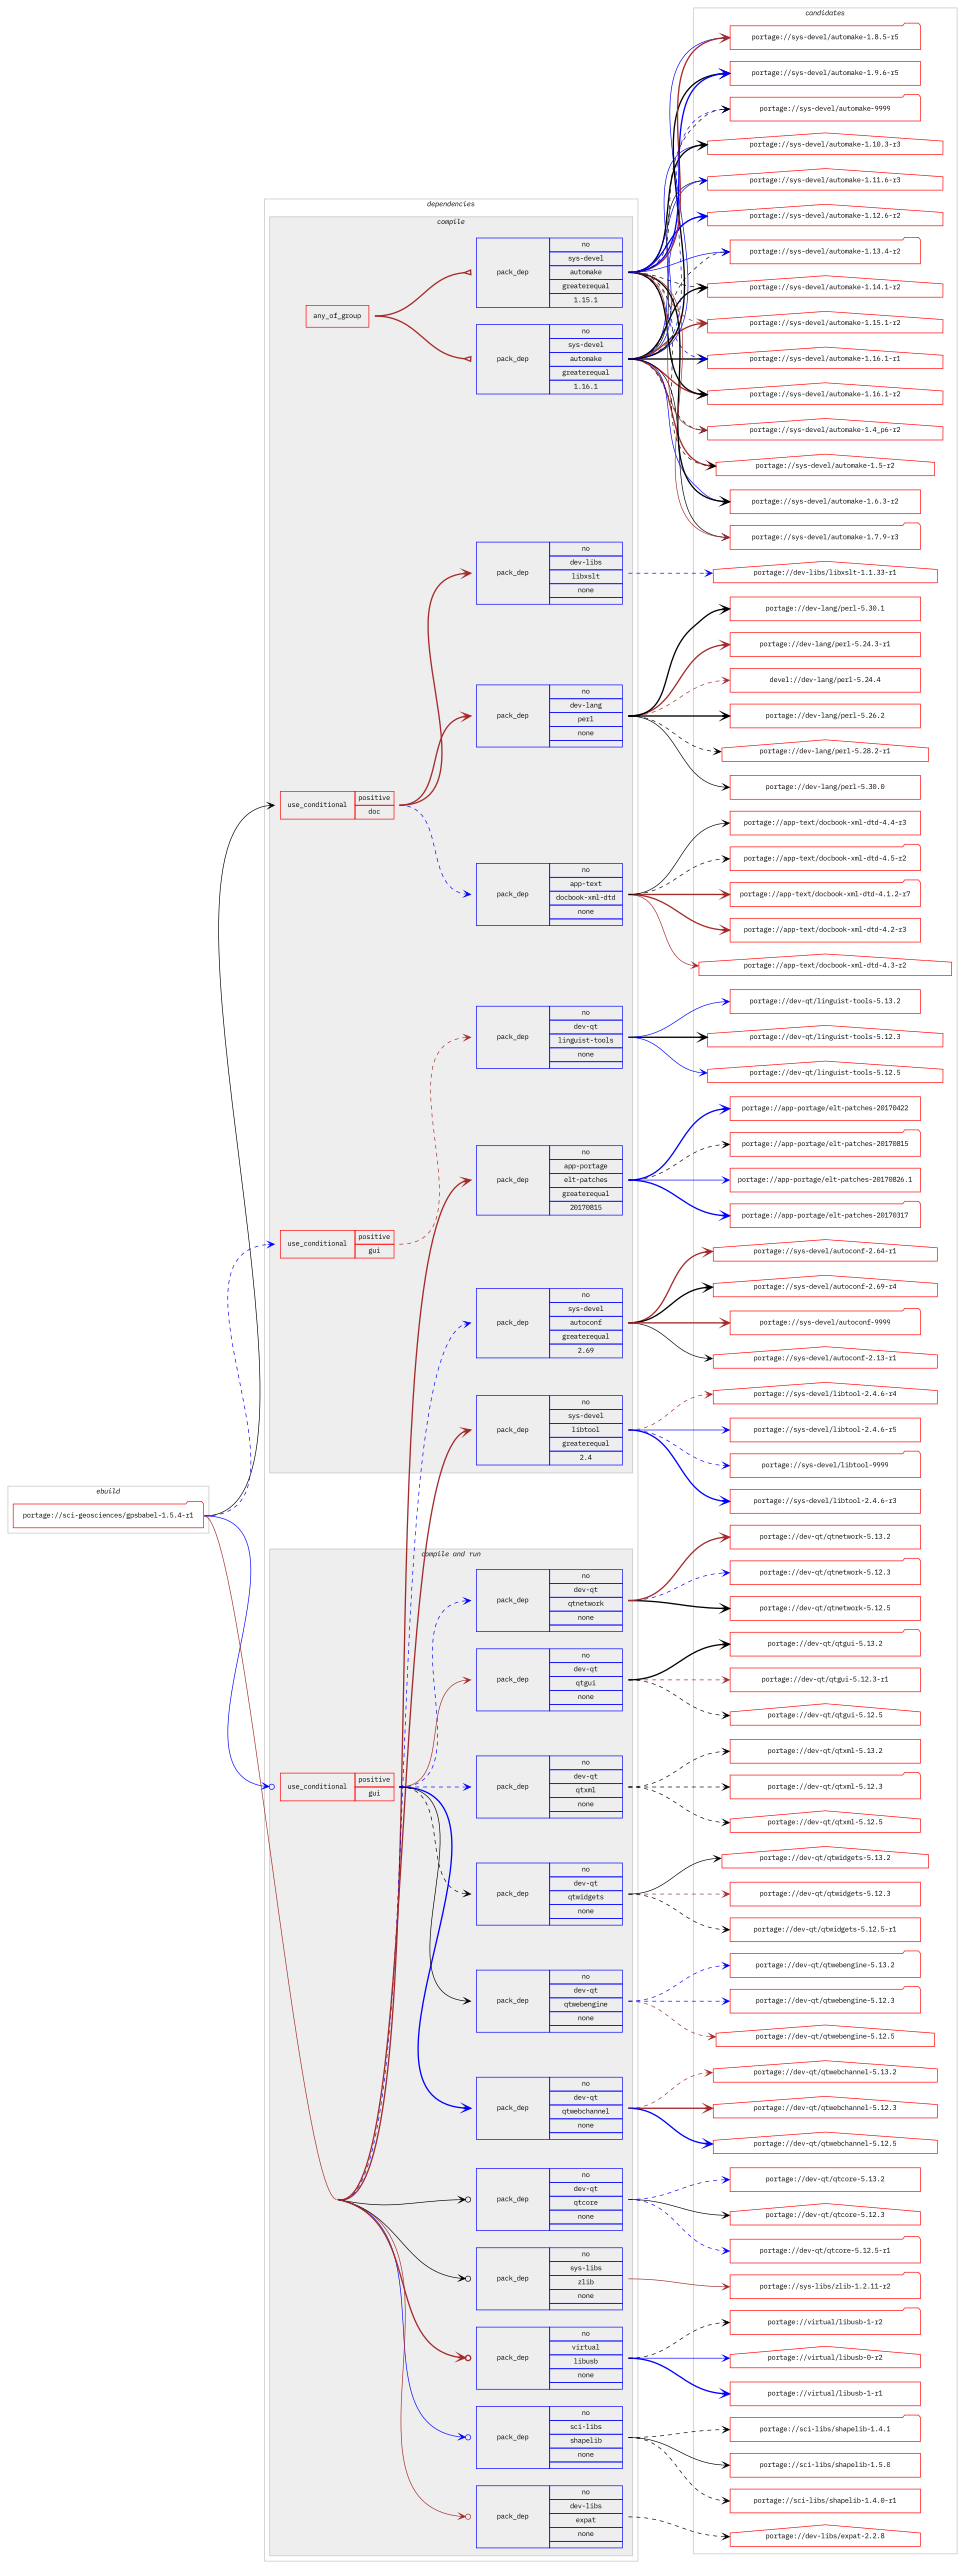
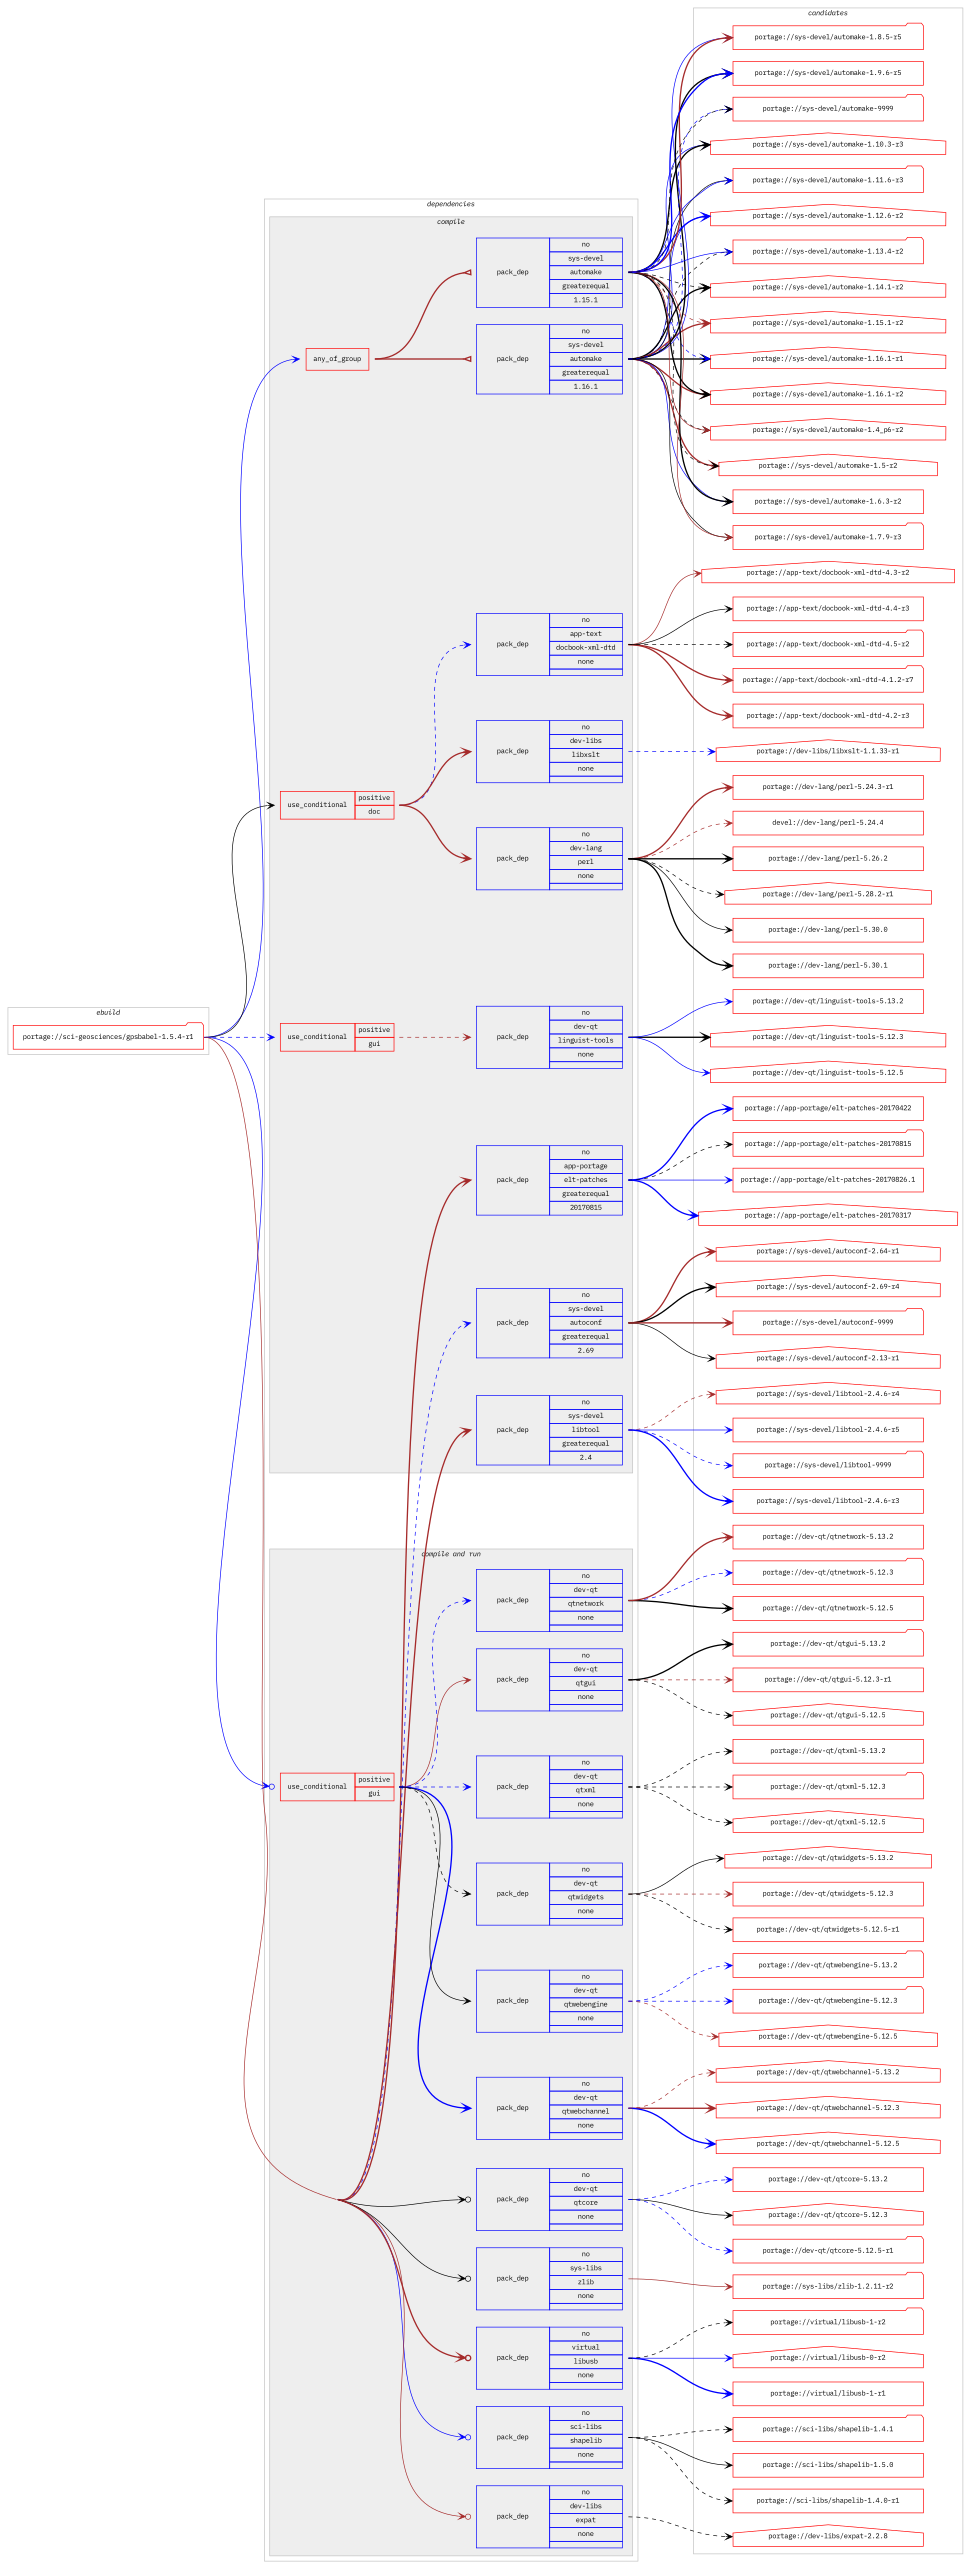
node "portage://sys-devel/automake-1.11.6-r3": shape house -> folder
edge "portage://sci-geosciences/gpsbabel-1.5.4-r1" -> "any_of_group": added
node "portage://app-portage/elt-patches-20170317": shape folder -> house
